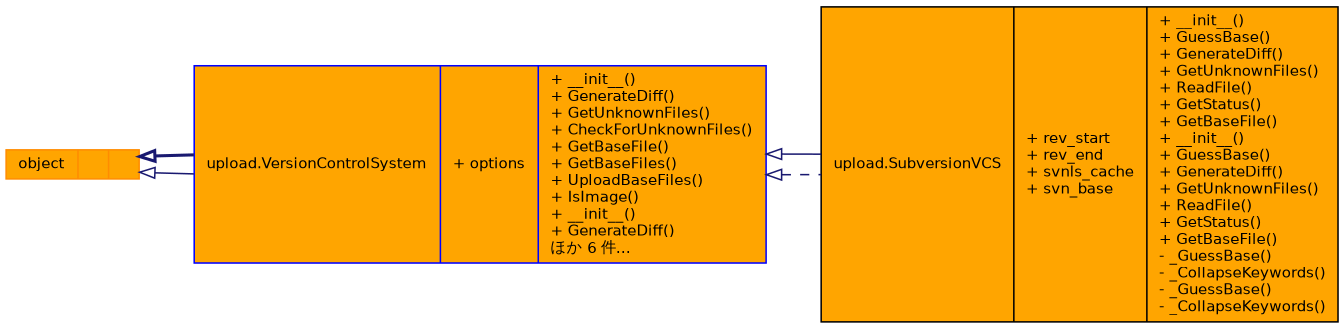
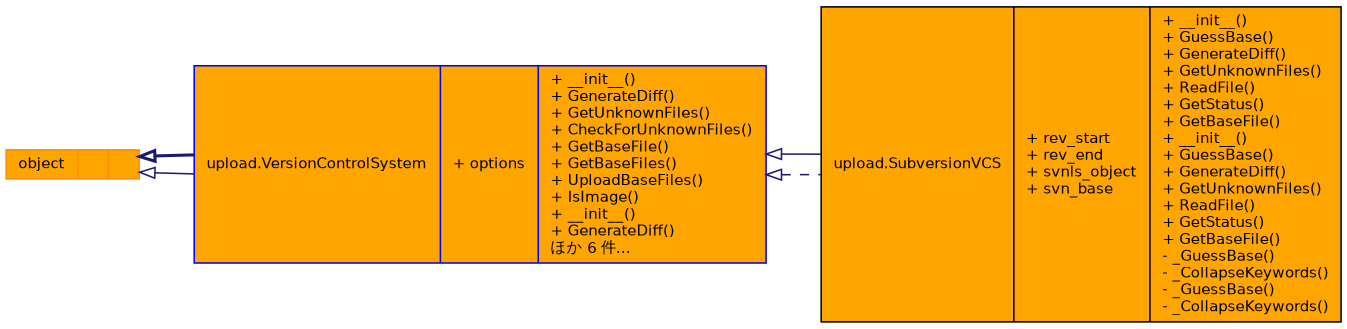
node "upload.SubversionVCS": text "+ svnls_cache" -> "+ svnls_object"
